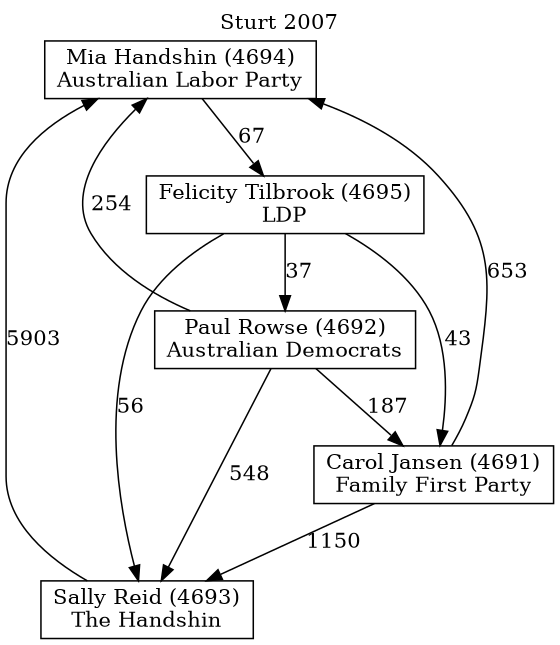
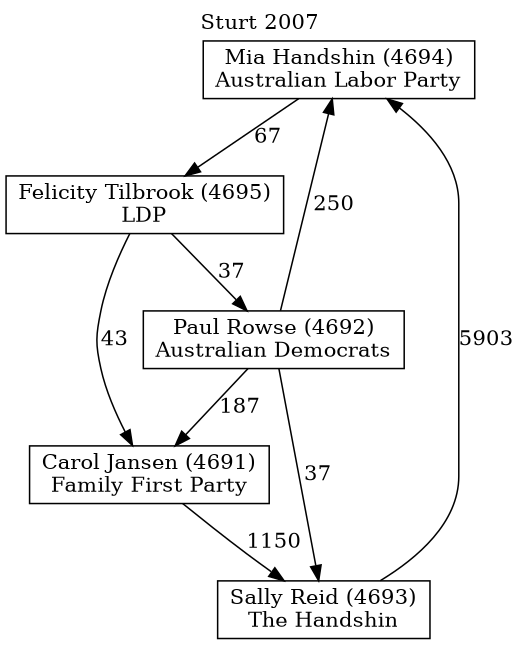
edge "Paul Rowse (4692) Australian Democrats" -> "Mia Handshin (4694) Australian Labor Party": label "254" -> "250"
edge "Carol Jansen (4691) Family First Party" -> "Mia Handshin (4694) Australian Labor Party": removed, label "653"
edge "Felicity Tilbrook (4695) LDP" -> "Sally Reid (4693) The Handshin": removed, label "56"
edge "Paul Rowse (4692) Australian Democrats" -> "Sally Reid (4693) The Handshin": label "548" -> "37"
